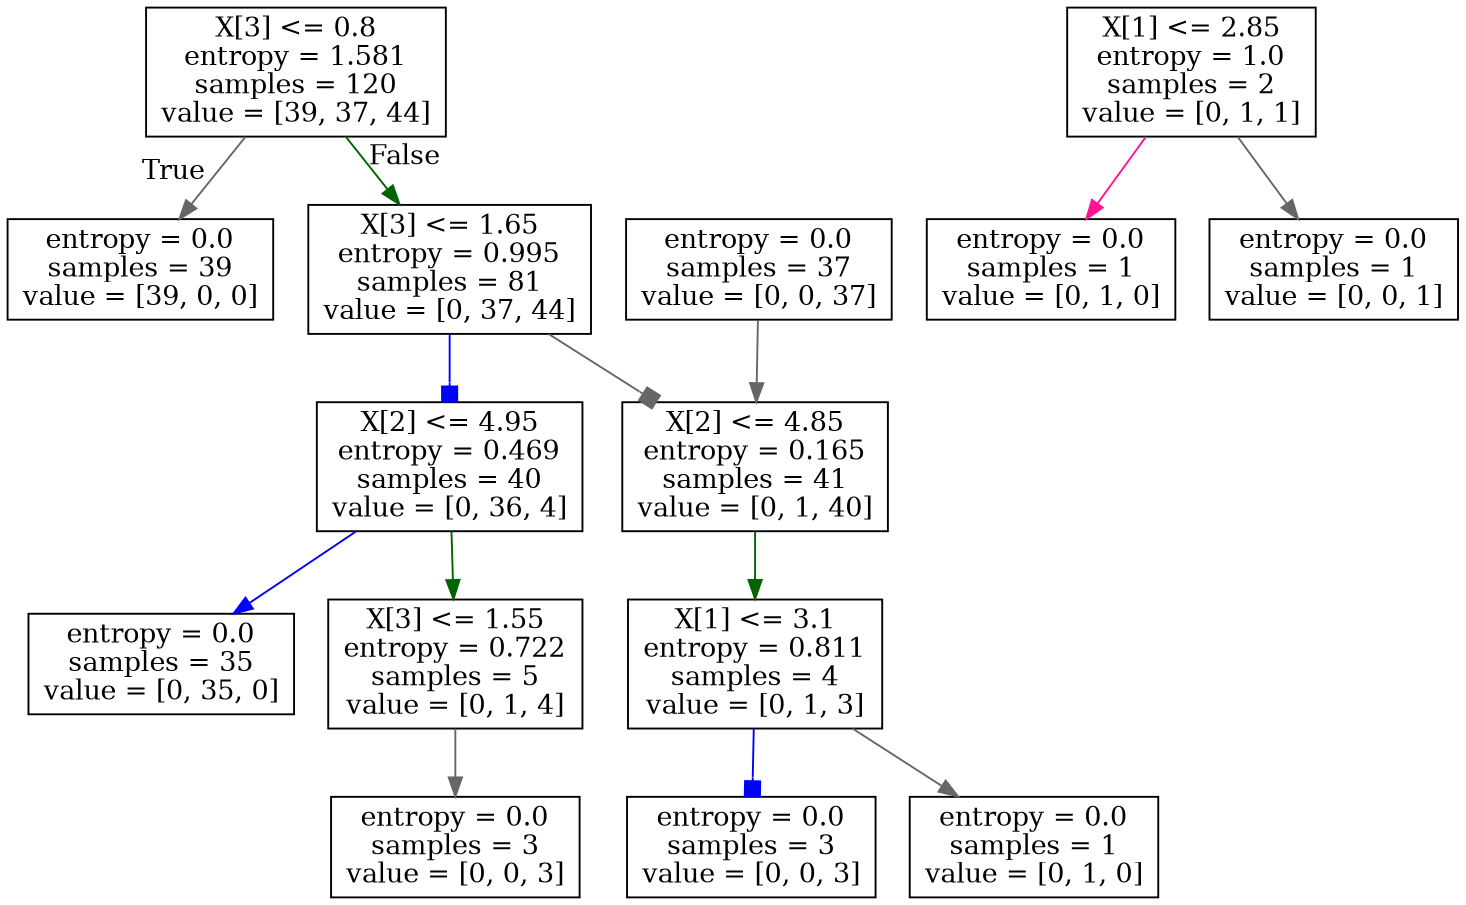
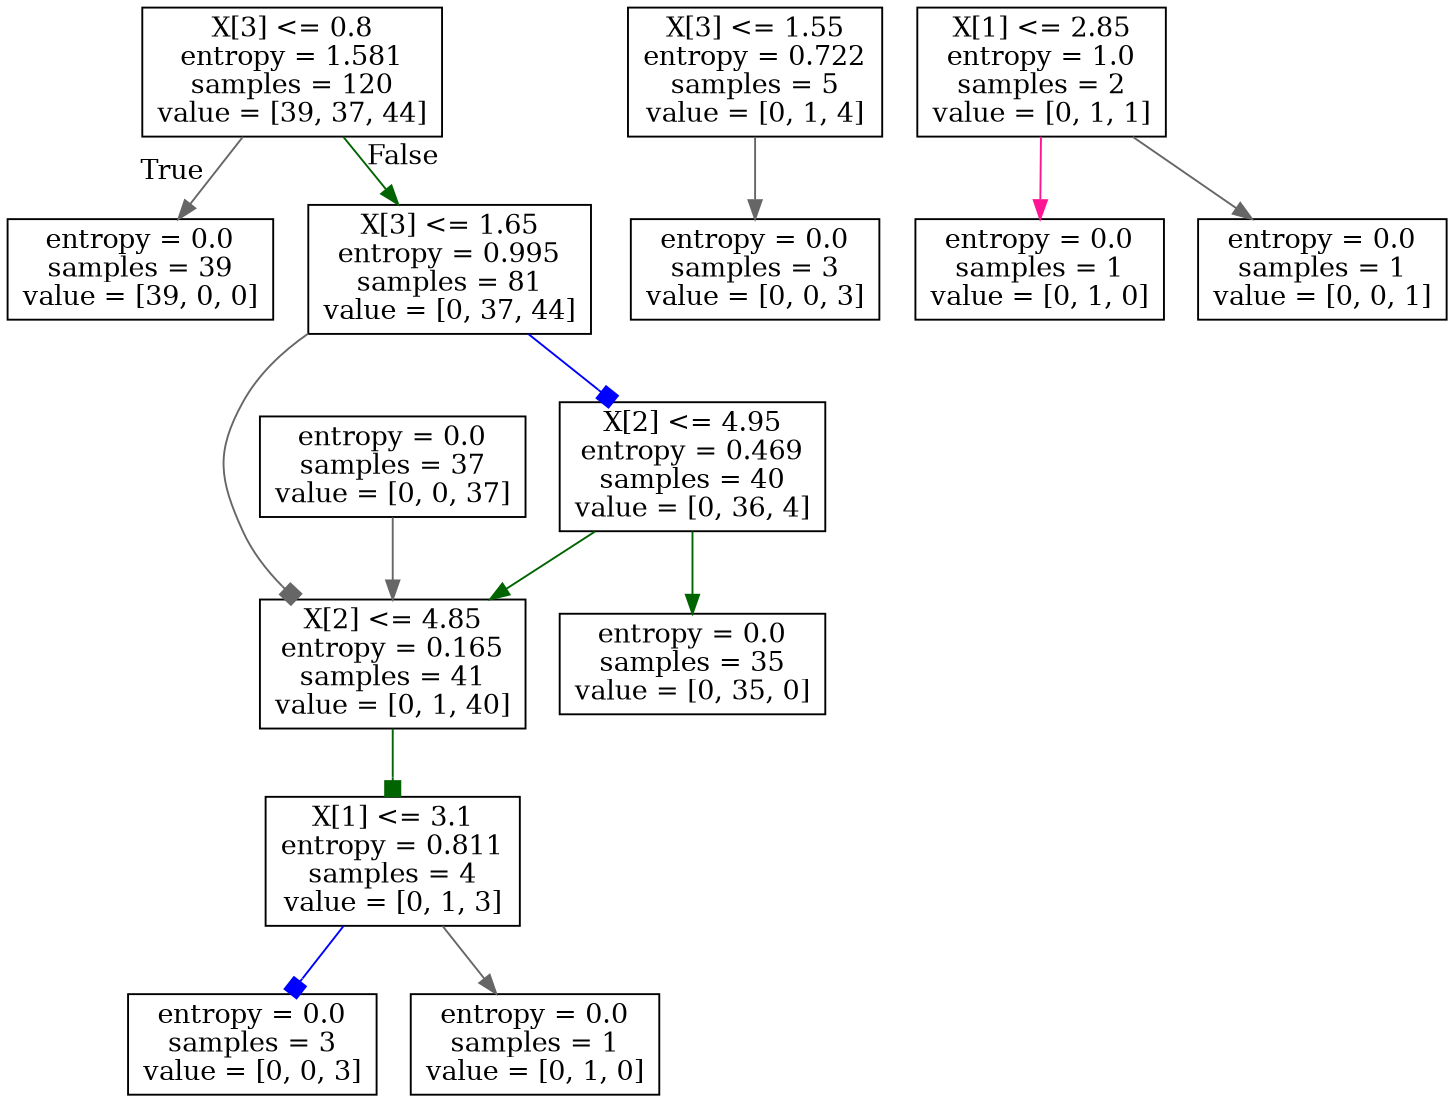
edge "X[2] <= 4.95 entropy = 0.469 samples = 40 value = [0, 36, 4]" -> "X[3] <= 1.55 entropy = 0.722 samples = 5 value = [0, 1, 4]": now "X[2] <= 4.95 entropy = 0.469 samples = 40 value = [0, 36, 4]" -> "X[2] <= 4.85 entropy = 0.165 samples = 41 value = [0, 1, 40]"
edge "X[2] <= 4.85 entropy = 0.165 samples = 41 value = [0, 1, 40]" -> "X[1] <= 3.1 entropy = 0.811 samples = 4 value = [0, 1, 3]": arrowhead normal -> box
edge "X[2] <= 4.95 entropy = 0.469 samples = 40 value = [0, 36, 4]" -> "entropy = 0.0 samples = 35 value = [0, 35, 0]": color blue -> darkgreen
